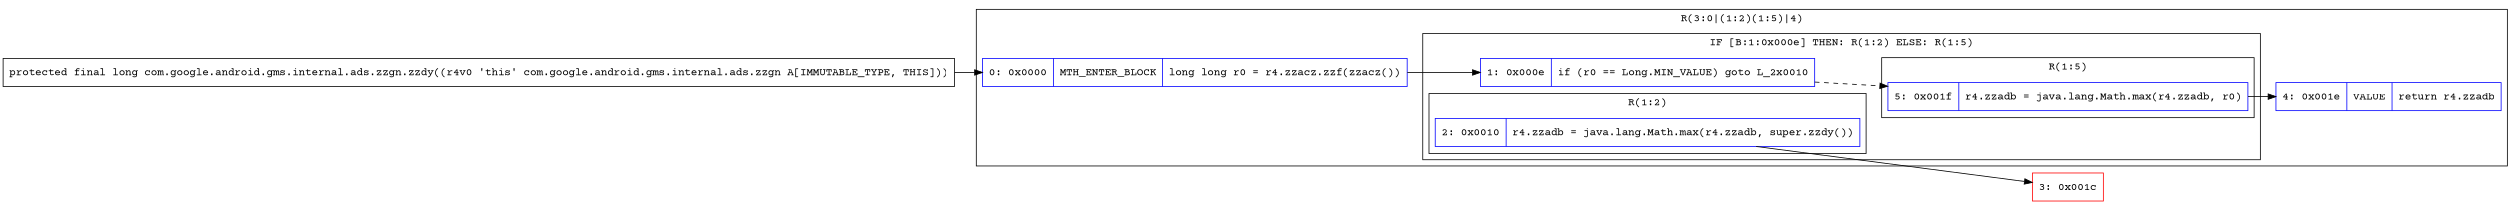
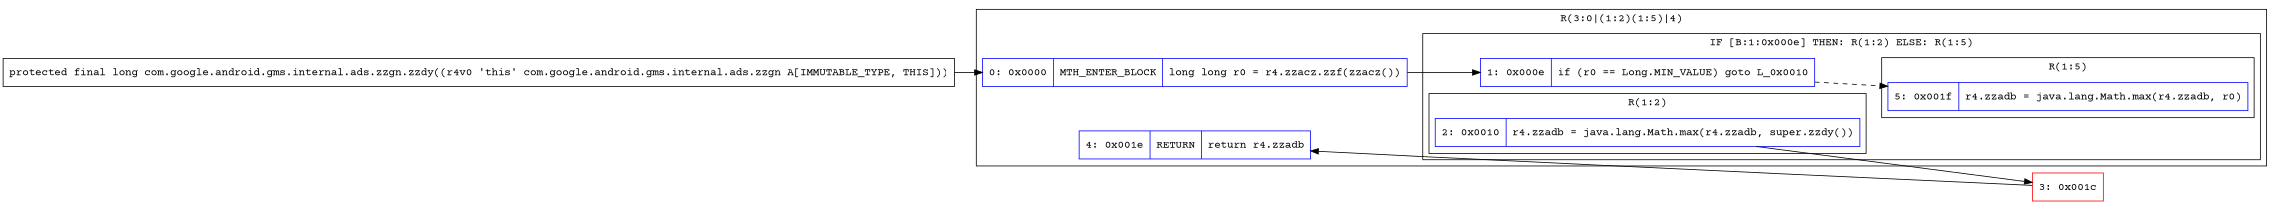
node "1: 0x000e": text "if (r0 == Long.MIN_VALUE) goto L_2x0010" -> "if (r0 == Long.MIN_VALUE) goto L_0x0010"
node "4: 0x001e": text "VALUE" -> "RETURN"
edge "5: 0x001f" -> "4: 0x001e": now "3: 0x001c" -> "4: 0x001e"
